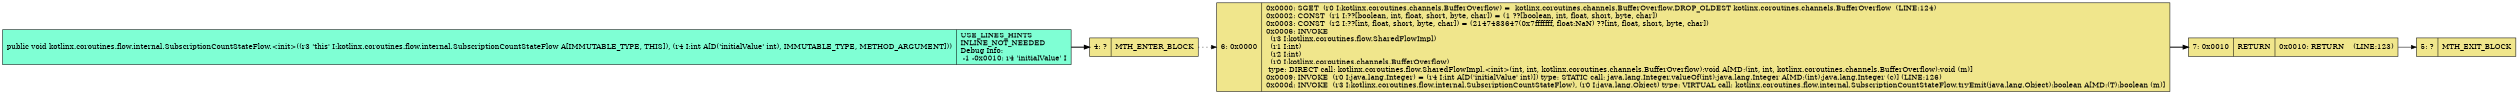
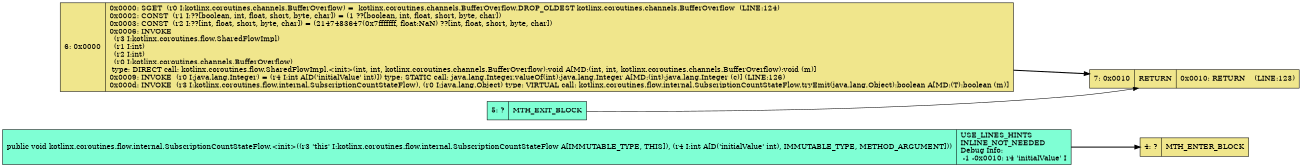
edge "4: ?" -> "6: 0x0000": removed
edge "7: 0x0010" -> "5: ?": reversed
node "5: ?": fillcolor khaki -> aquamarine
